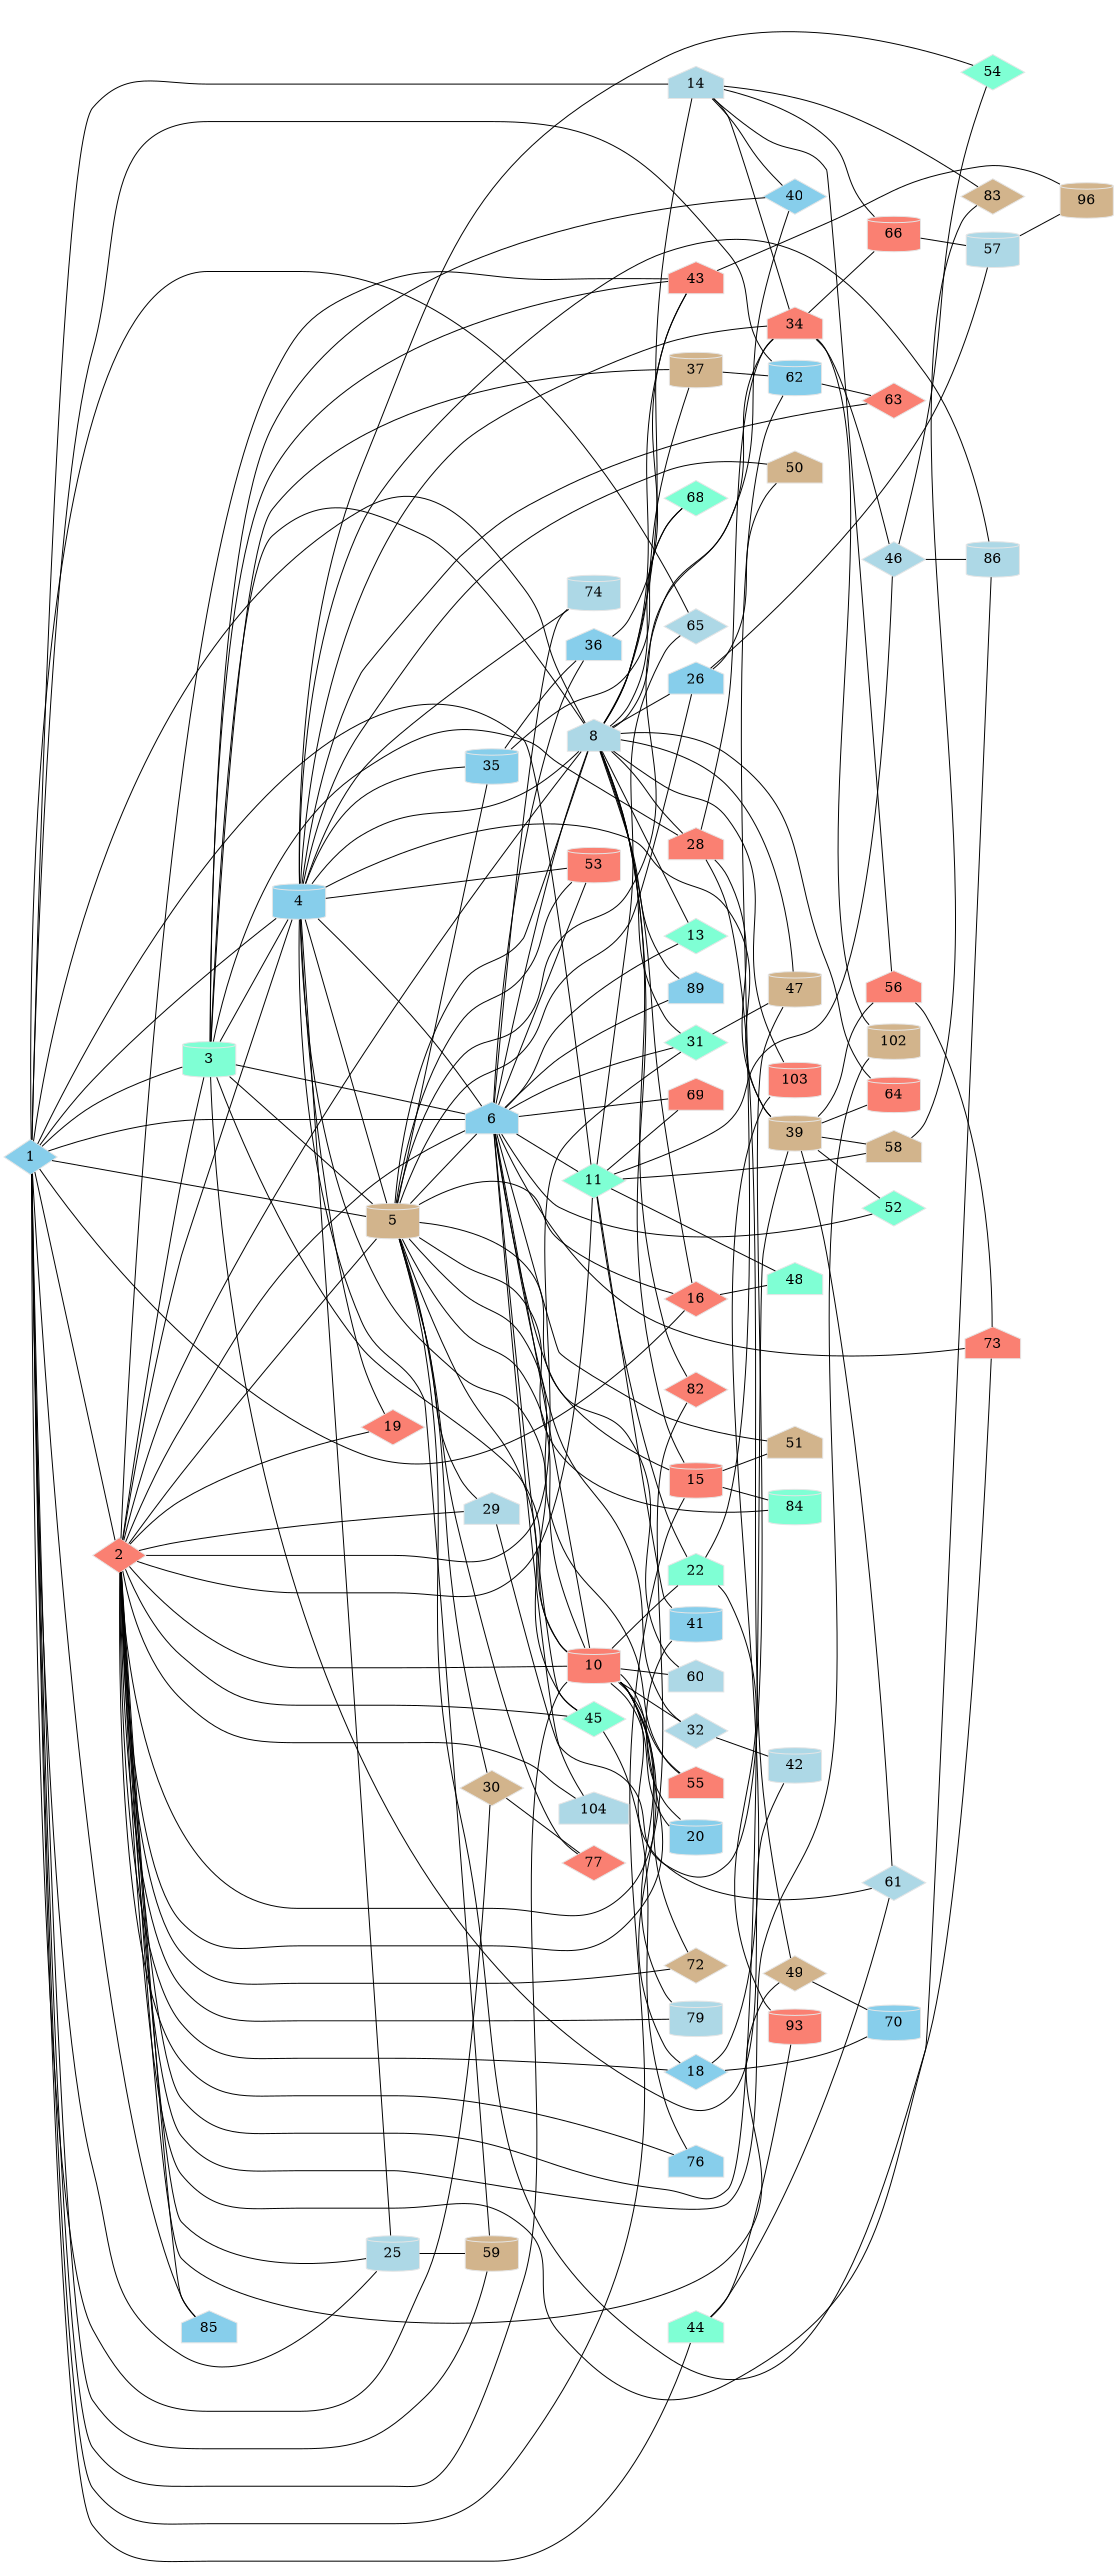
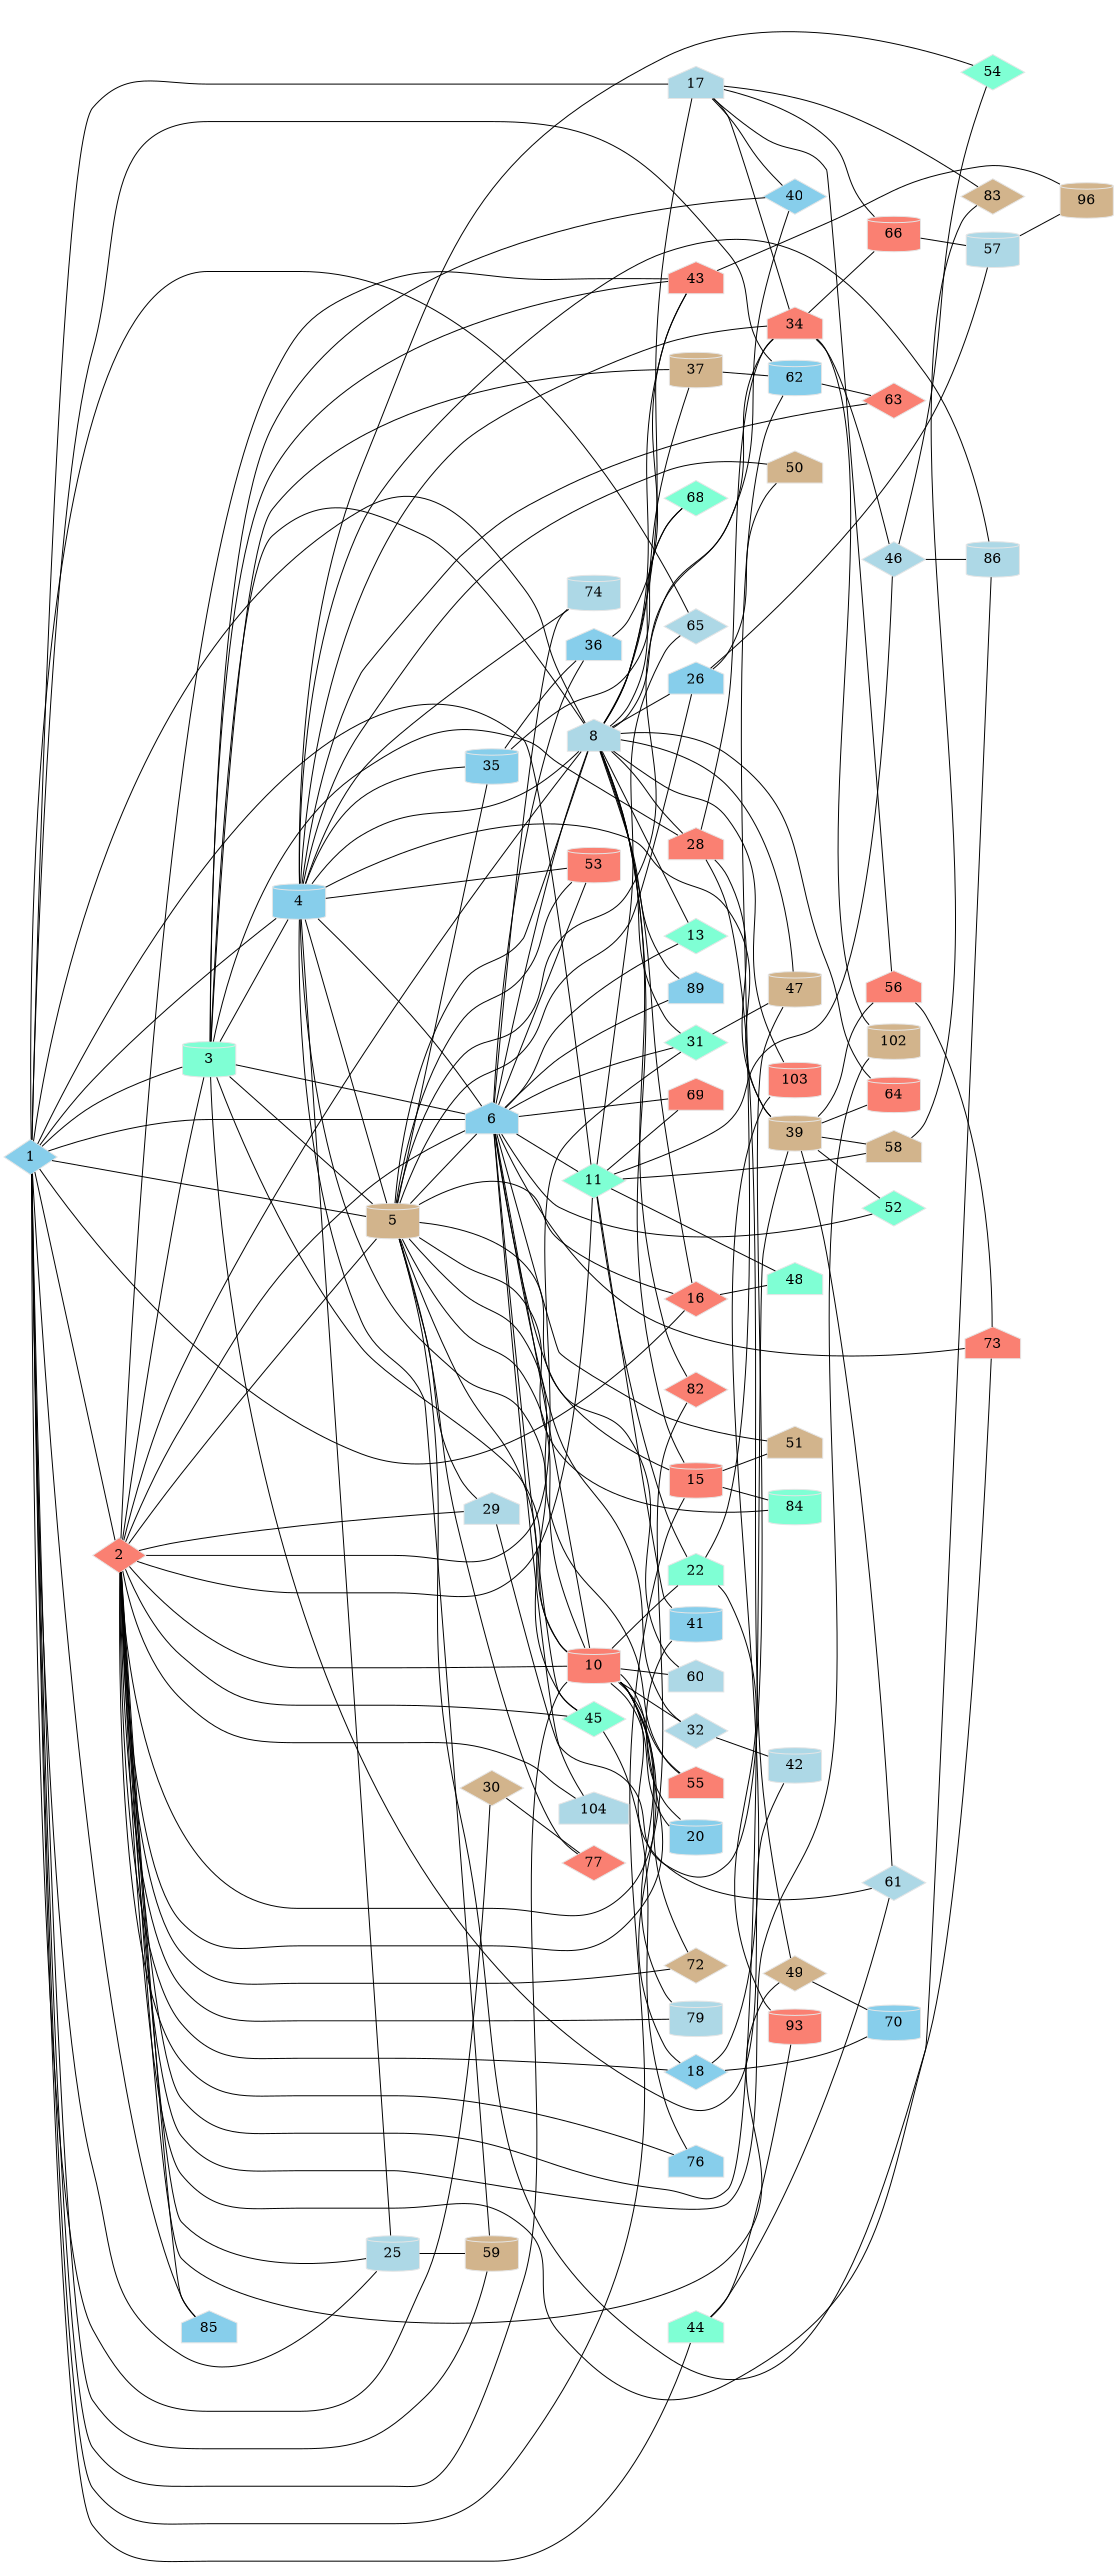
node "14": label "14" -> "17"
edge "4" -- "2": removed
node "19": removed
edge "5" -- "30": removed
